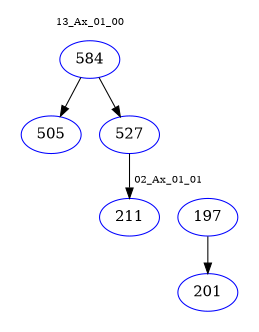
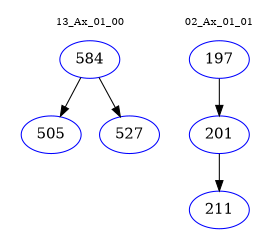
edge "527" -> "211": now "201" -> "211"
